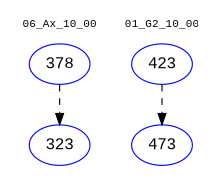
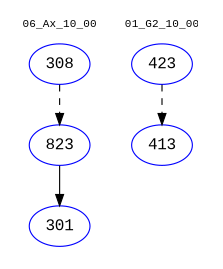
node "378": label "378" -> "308"
node "323": label "323" -> "823"
node "473": label "473" -> "413"
node "301": added
